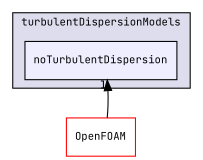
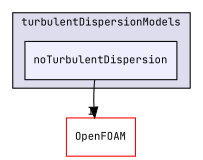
edge "OpenFOAM" -> "noTurbulentDispersion": reversed
